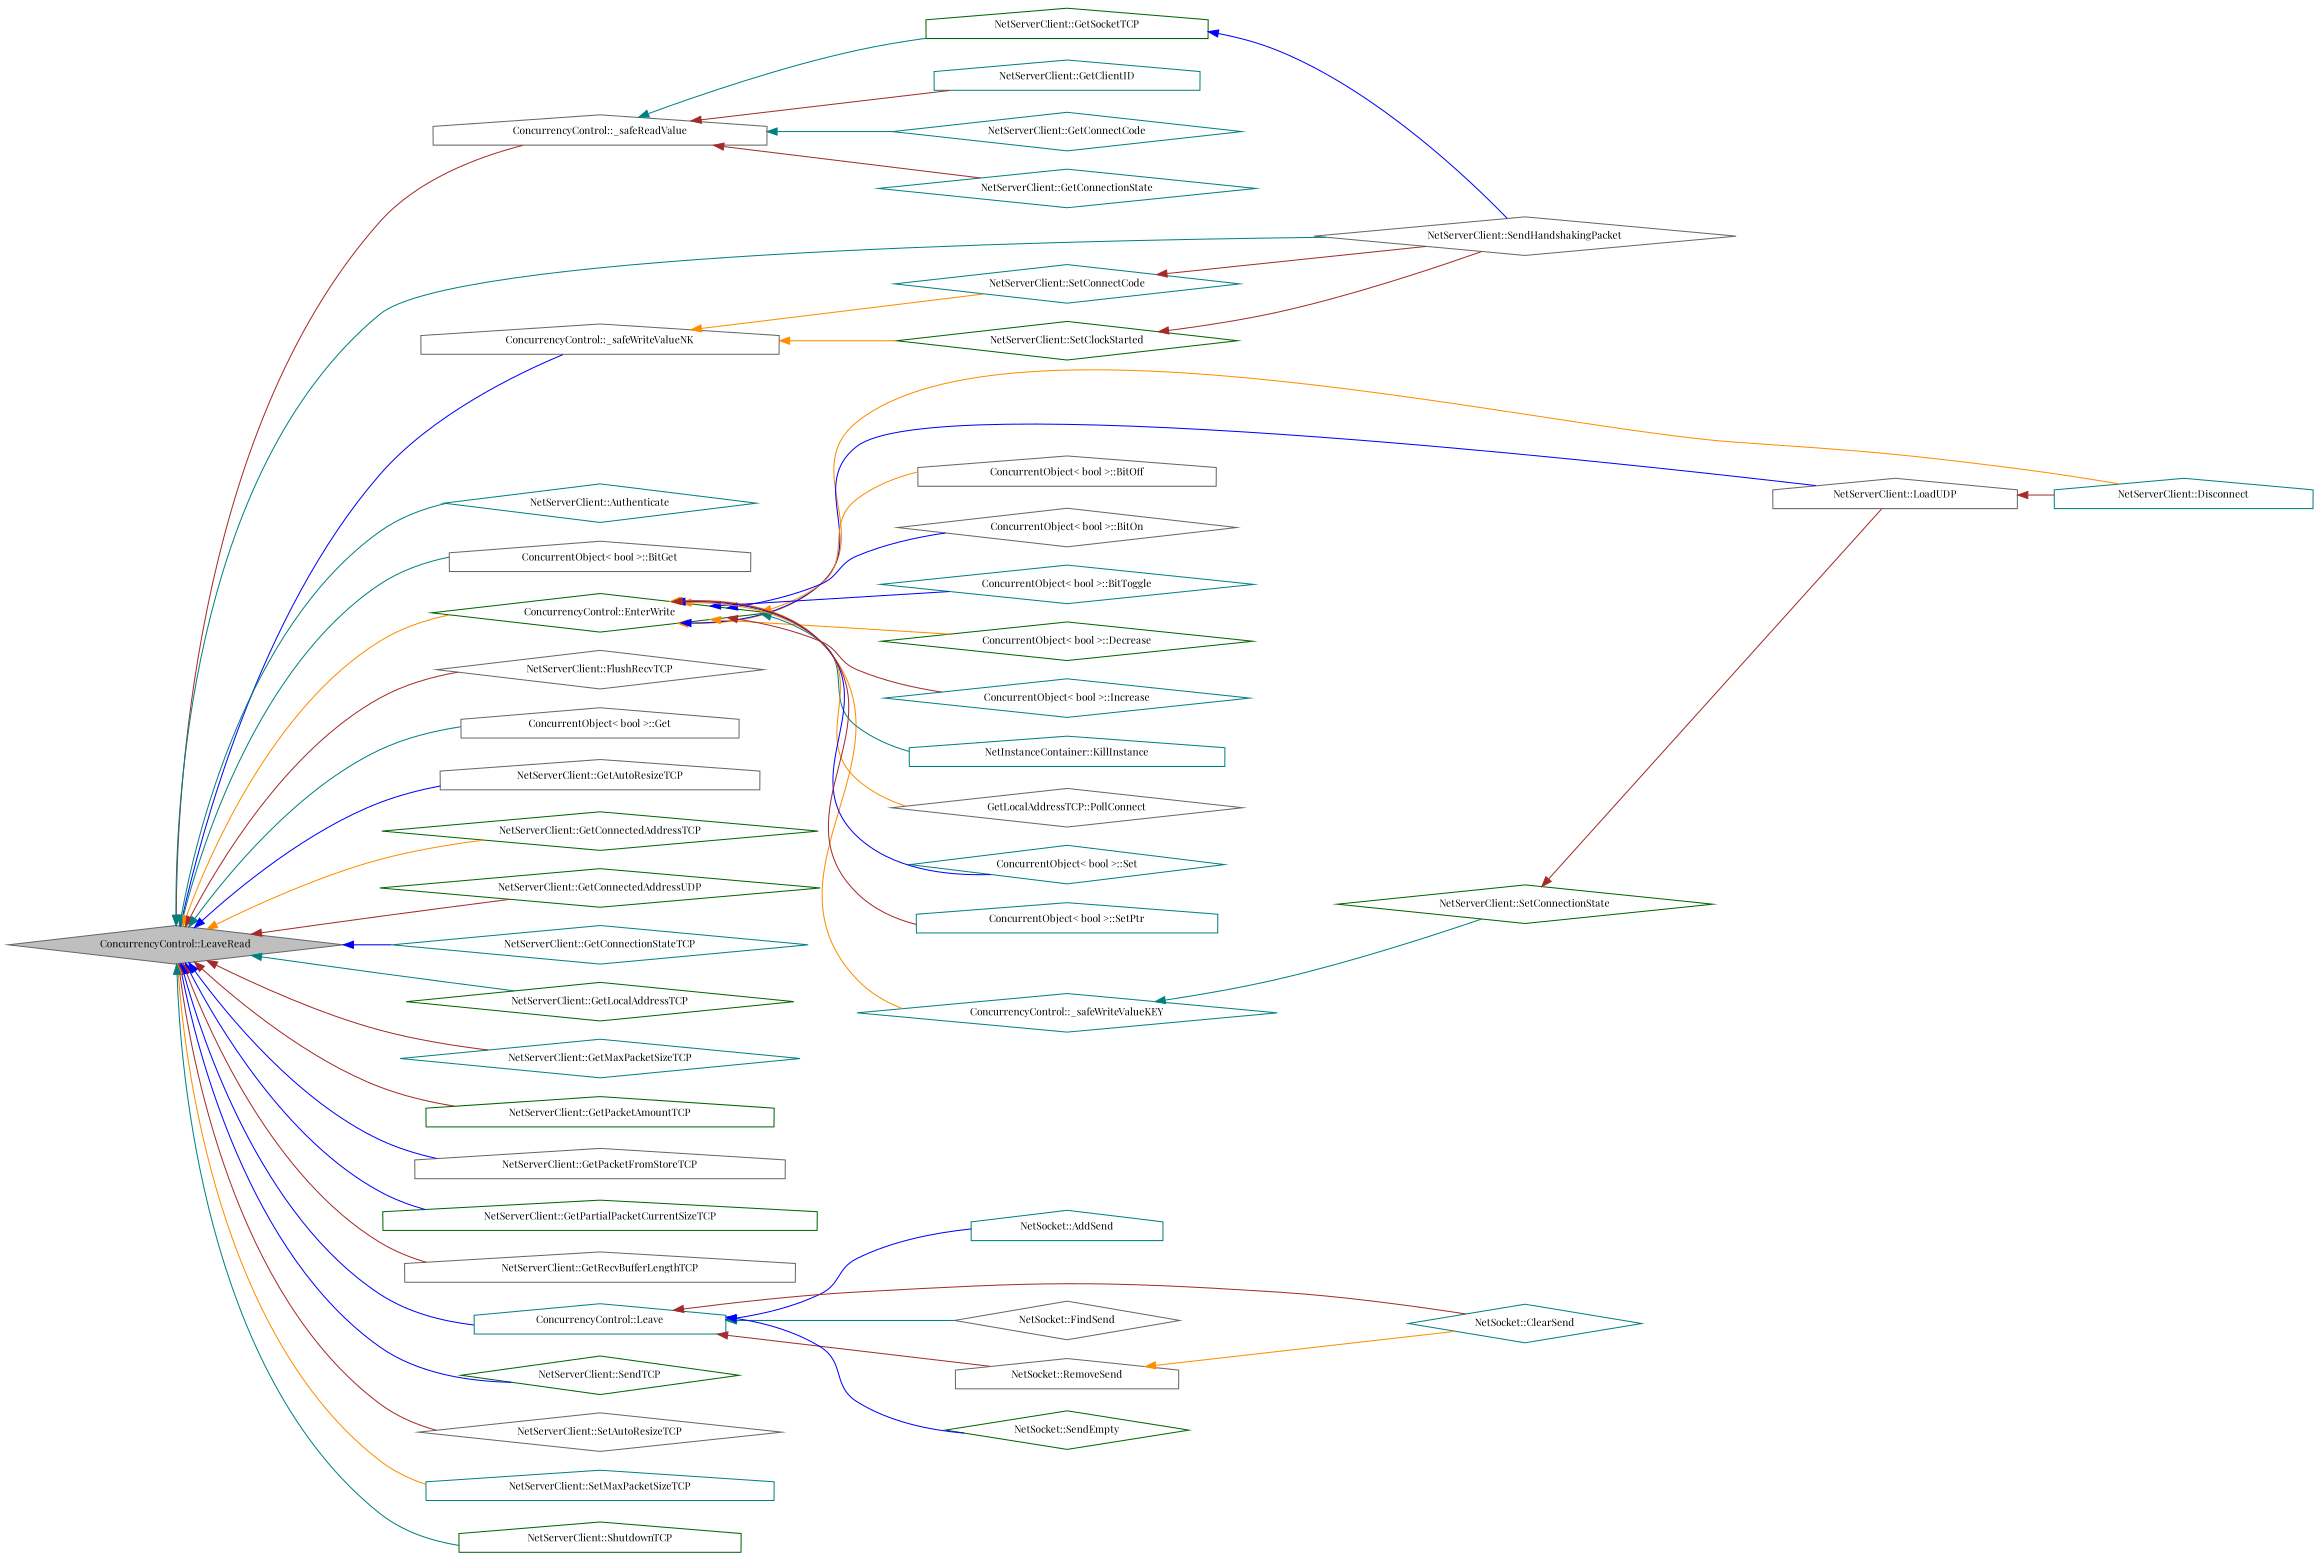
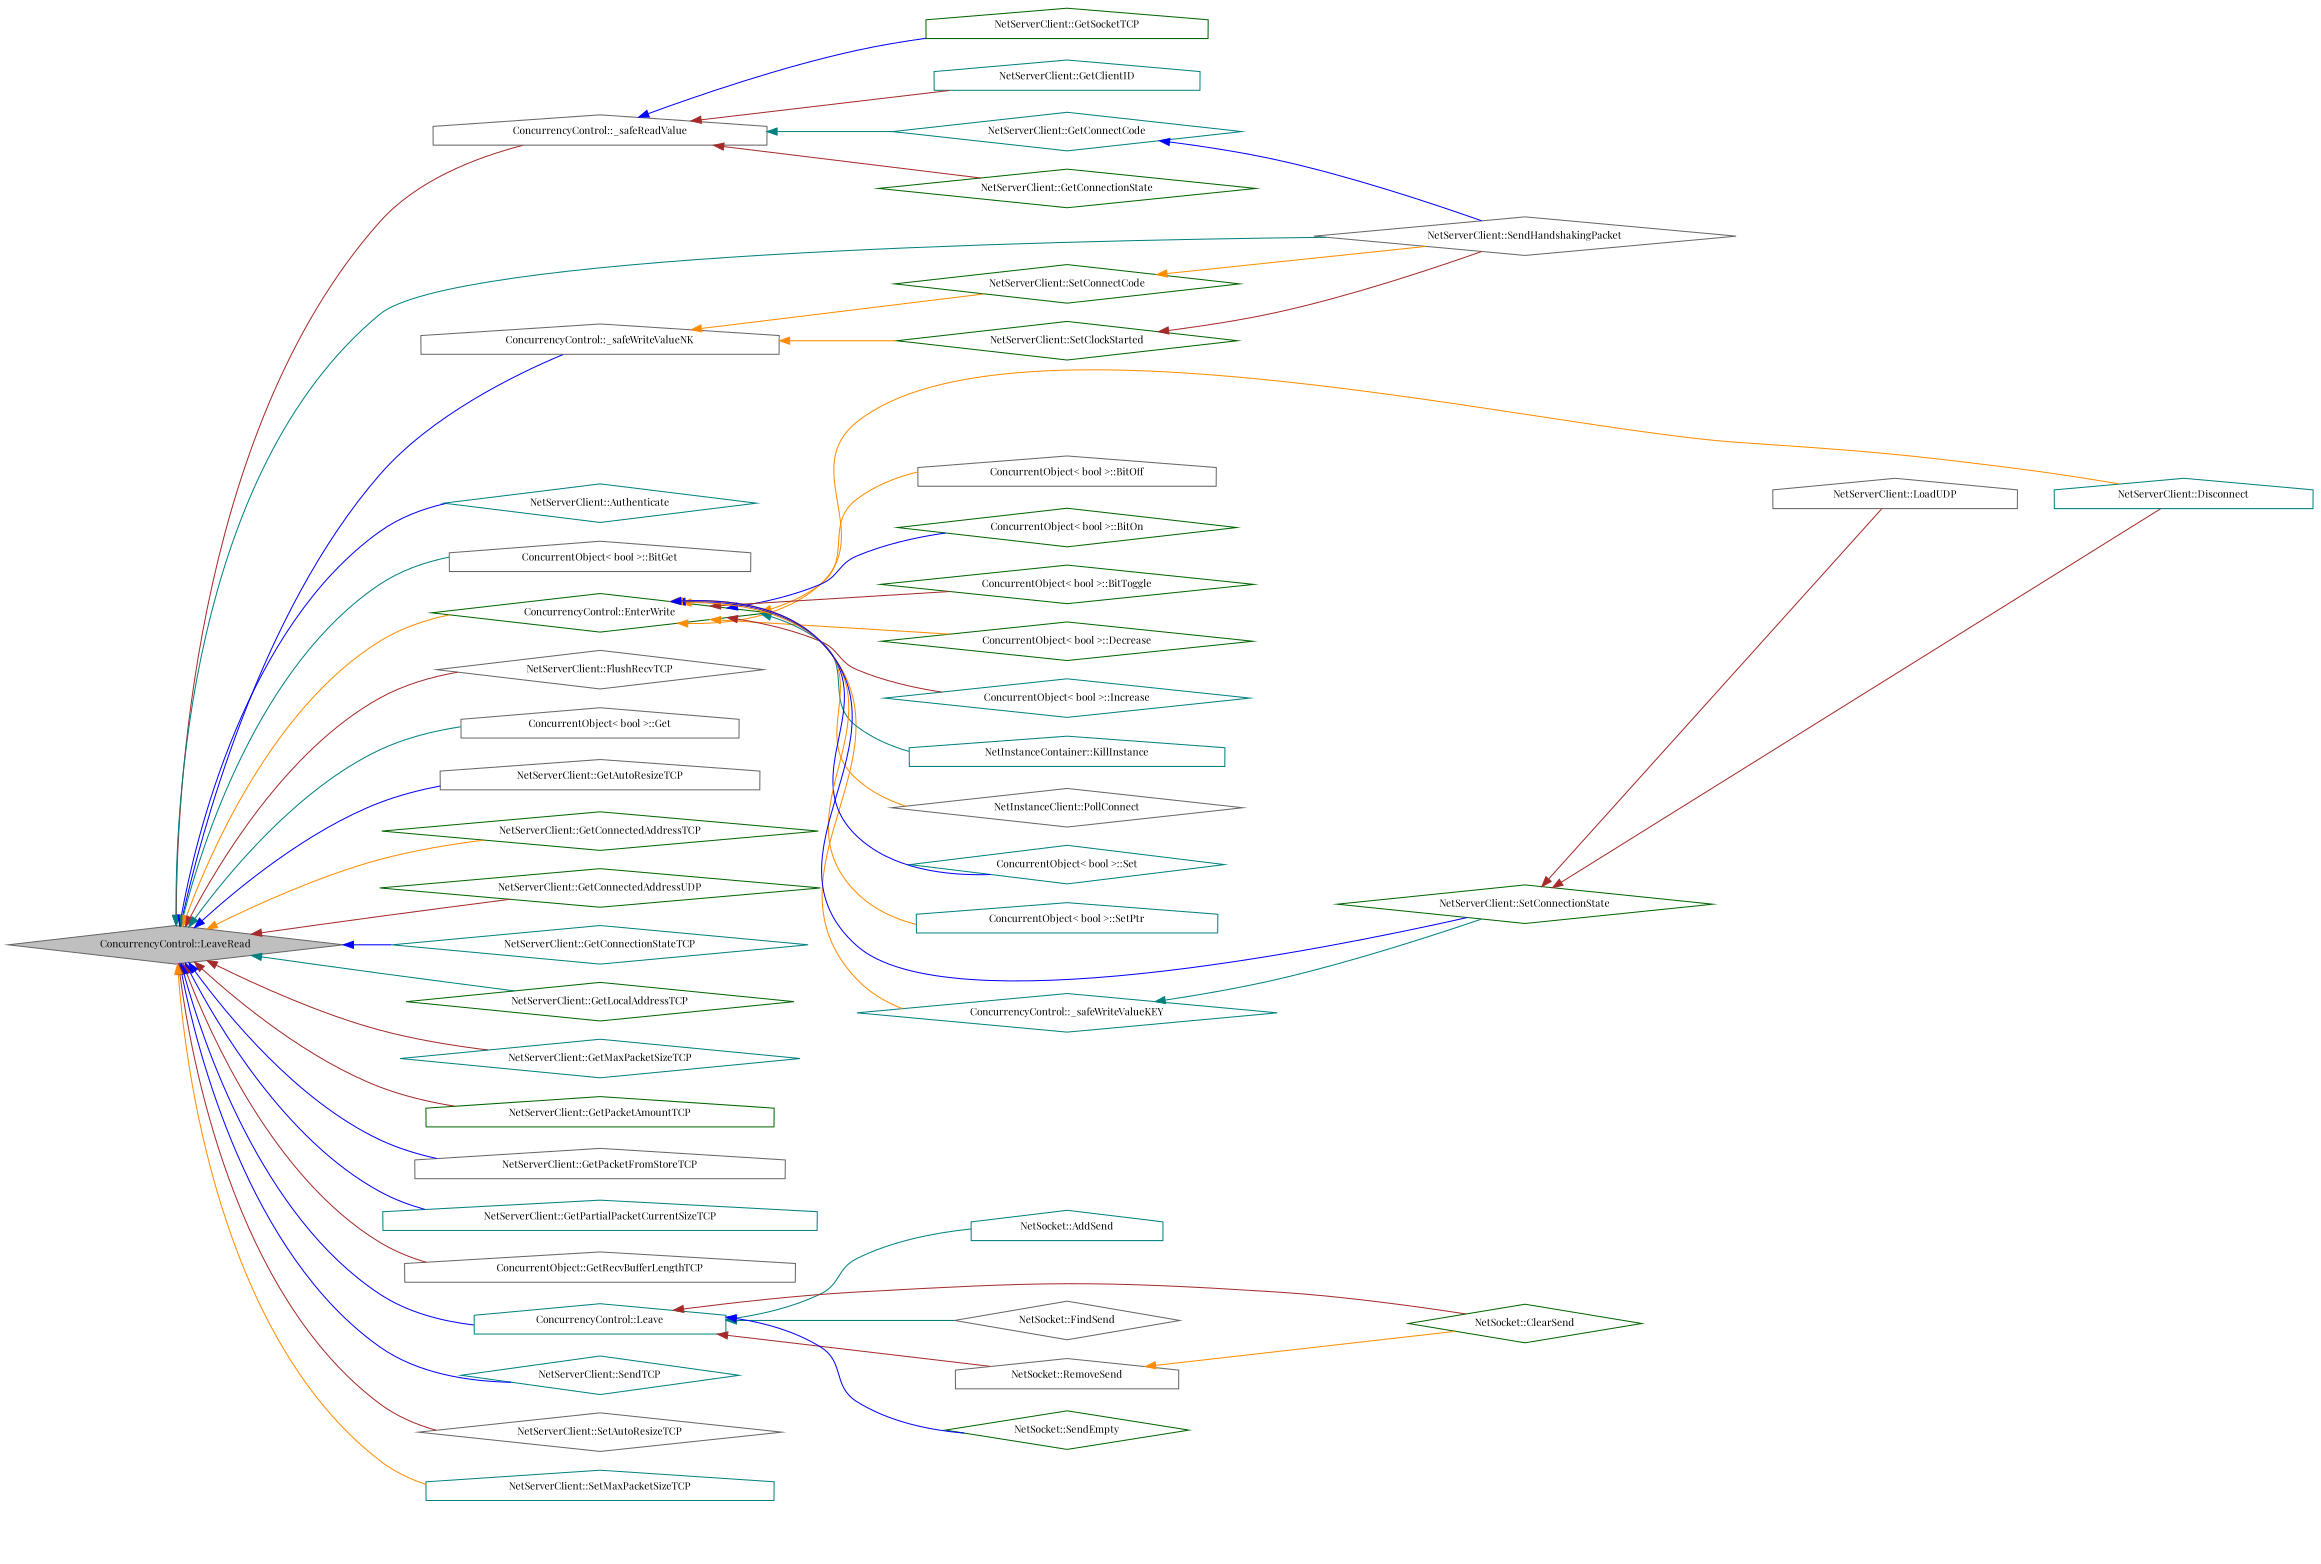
edge "NetServerClient::GetSocketTCP" -> "ConcurrencyControl::_safeReadValue": color teal -> blue
edge "NetServerClient::SendHandshakingPacket" -> "NetServerClient::GetSocketTCP": now "NetServerClient::SendHandshakingPacket" -> "NetServerClient::GetConnectCode"
node "NetServerClient::GetConnectionState": color teal -> darkgreen
edge "NetServerClient::SendHandshakingPacket" -> "NetServerClient::SetConnectCode": color brown -> darkorange
node "NetServerClient::SetConnectCode": color teal -> darkgreen
edge "NetServerClient::LoadUDP" -> "ConcurrencyControl::EnterWrite": now "NetServerClient::SetConnectionState" -> "ConcurrencyControl::EnterWrite"
edge "NetServerClient::Disconnect" -> "NetServerClient::LoadUDP": now "NetServerClient::Disconnect" -> "NetServerClient::SetConnectionState"
node "ConcurrentObject< bool >::BitOn": color gray40 -> darkgreen
node "ConcurrentObject< bool >::BitToggle": color teal -> darkgreen
edge "ConcurrentObject< bool >::BitToggle" -> "ConcurrencyControl::EnterWrite": color blue -> brown
edge "NetServerClient::Authenticate" -> "ConcurrencyControl::LeaveRead": color teal -> blue
edge "ConcurrentObject< bool >::SetPtr" -> "ConcurrencyControl::EnterWrite": color brown -> darkorange
node "GetLocalAddressTCP::PollConnect": label "GetLocalAddressTCP::PollConnect" -> "NetInstanceClient::PollConnect"
node "NetServerClient::GetPartialPacketCurrentSizeTCP": color darkgreen -> teal
edge "NetSocket::AddSend" -> "ConcurrencyControl::Leave": color blue -> teal
node "NetServerClient::GetRecvBufferLengthTCP": label "NetServerClient::GetRecvBufferLengthTCP" -> "ConcurrentObject::GetRecvBufferLengthTCP"
node "NetSocket::ClearSend": color teal -> darkgreen
node "NetServerClient::SendTCP": color darkgreen -> teal
node "NetServerClient::ShutdownTCP": removed
